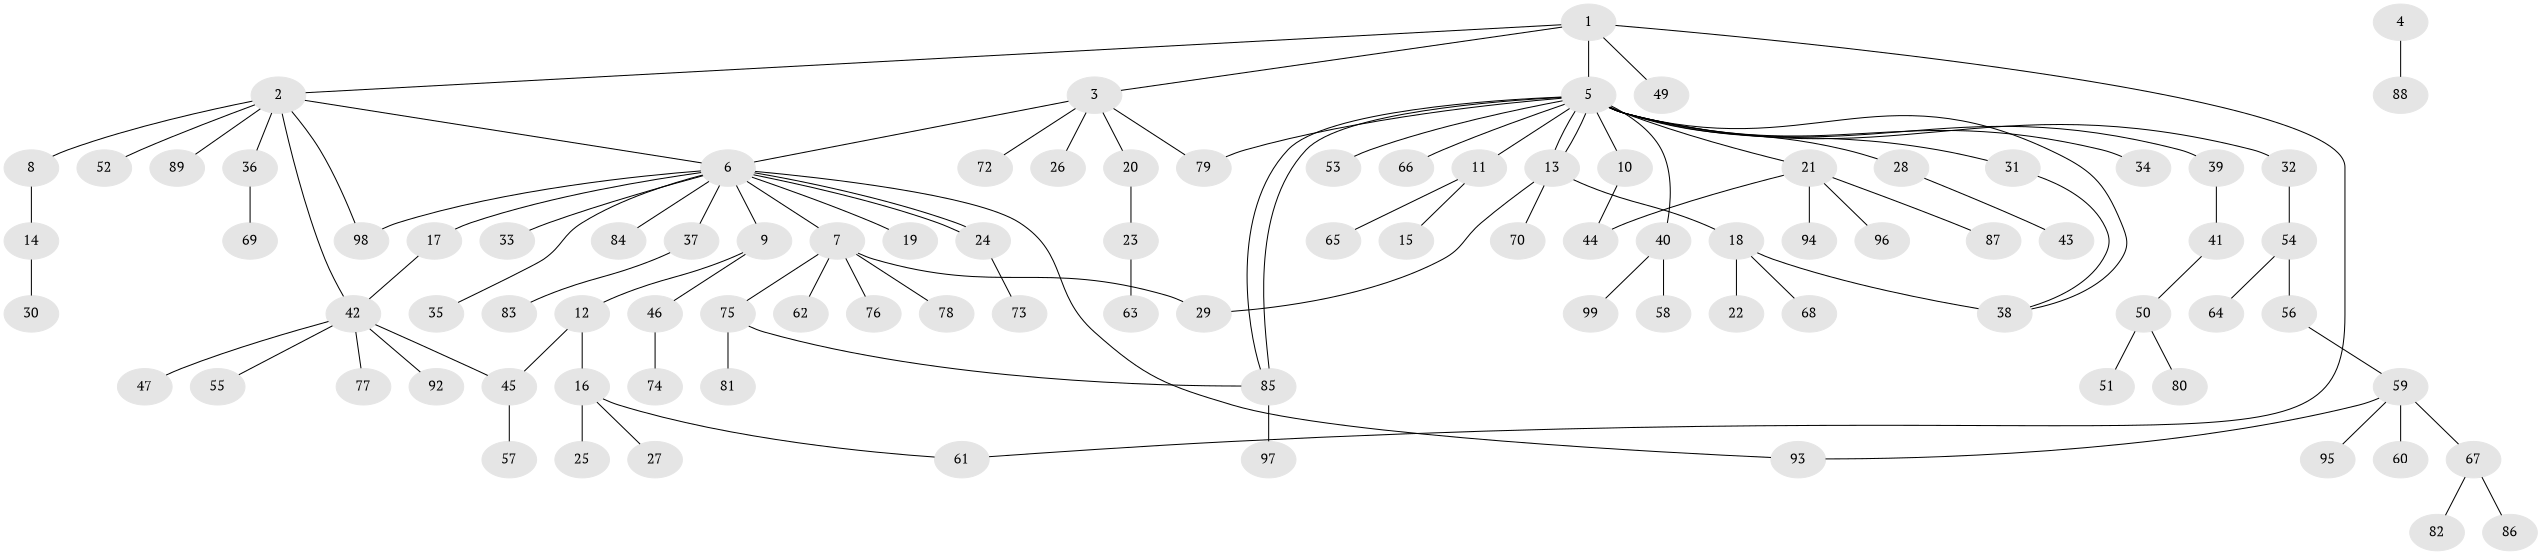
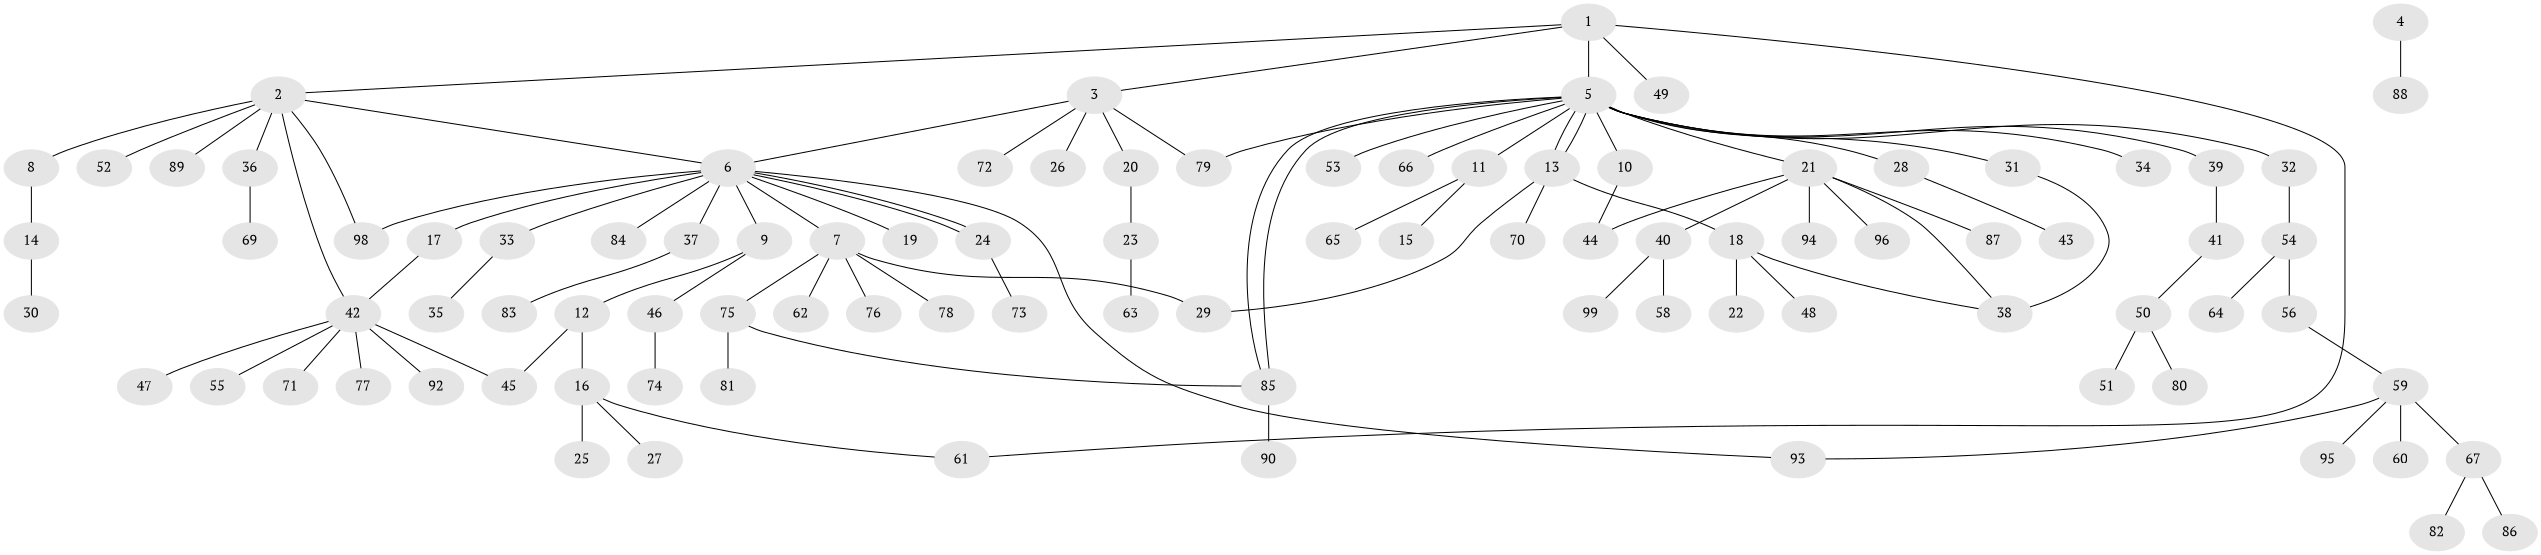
edge "5" -- "38": now "21" -- "38"
edge "5" -- "40": now "21" -- "40"
edge "6" -- "35": now "33" -- "35"
node "68": label "68" -> "48"
node "71": added
node "57": removed
node "97": label "97" -> "90"
